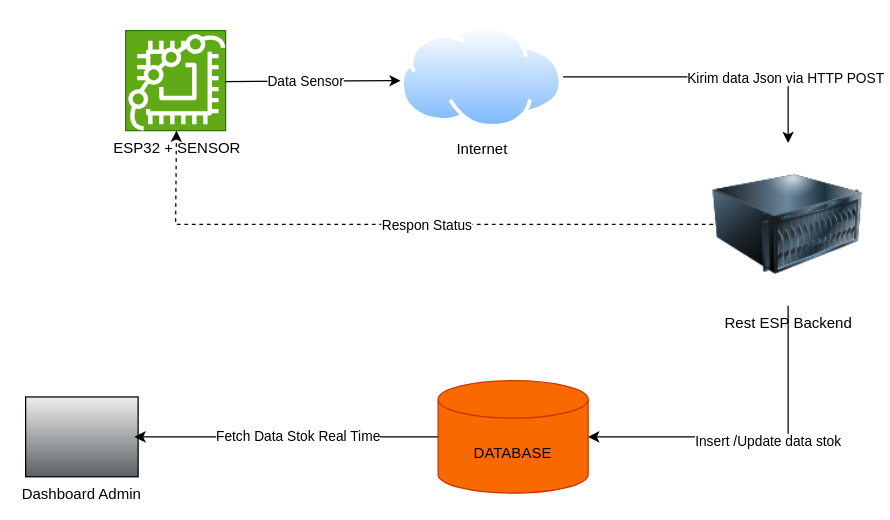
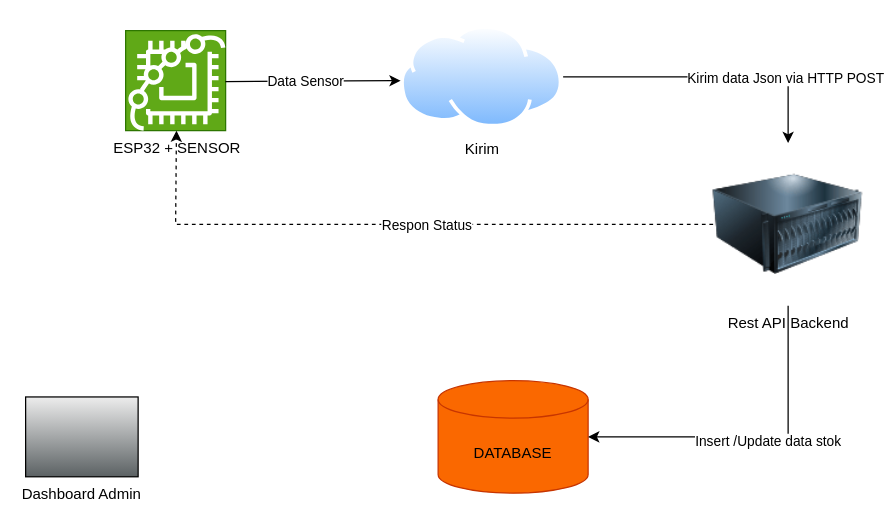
node "Internet": label "Internet" -> "Kirim"
node "Rest ESP Backend": label "Rest ESP Backend" -> "Rest API Backend"
edge "DATABASE" -> "Dashboard Admin": removed, label "Fetch Data Stok Real Time"
